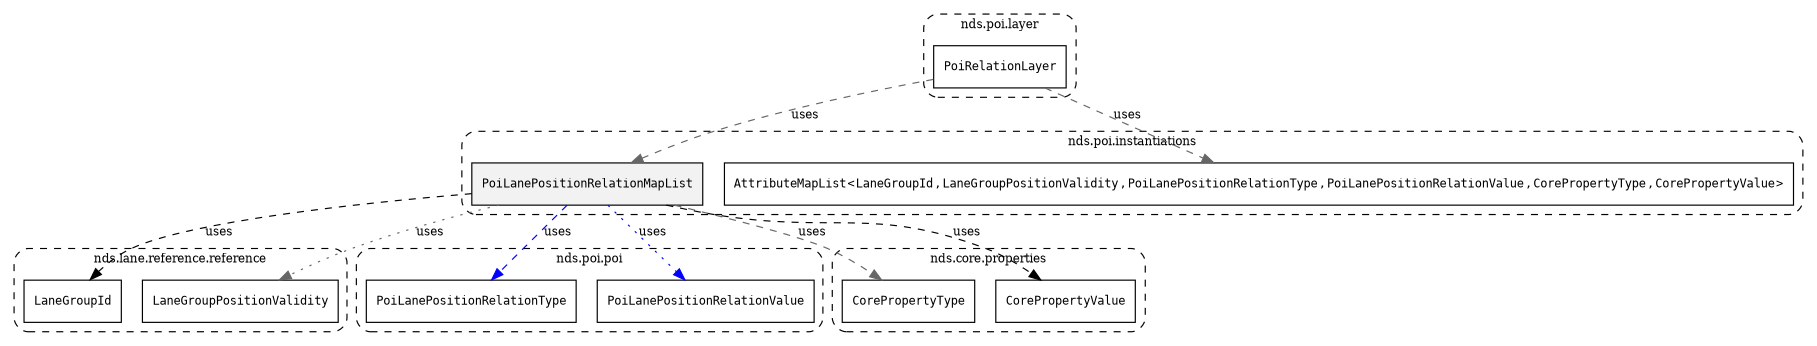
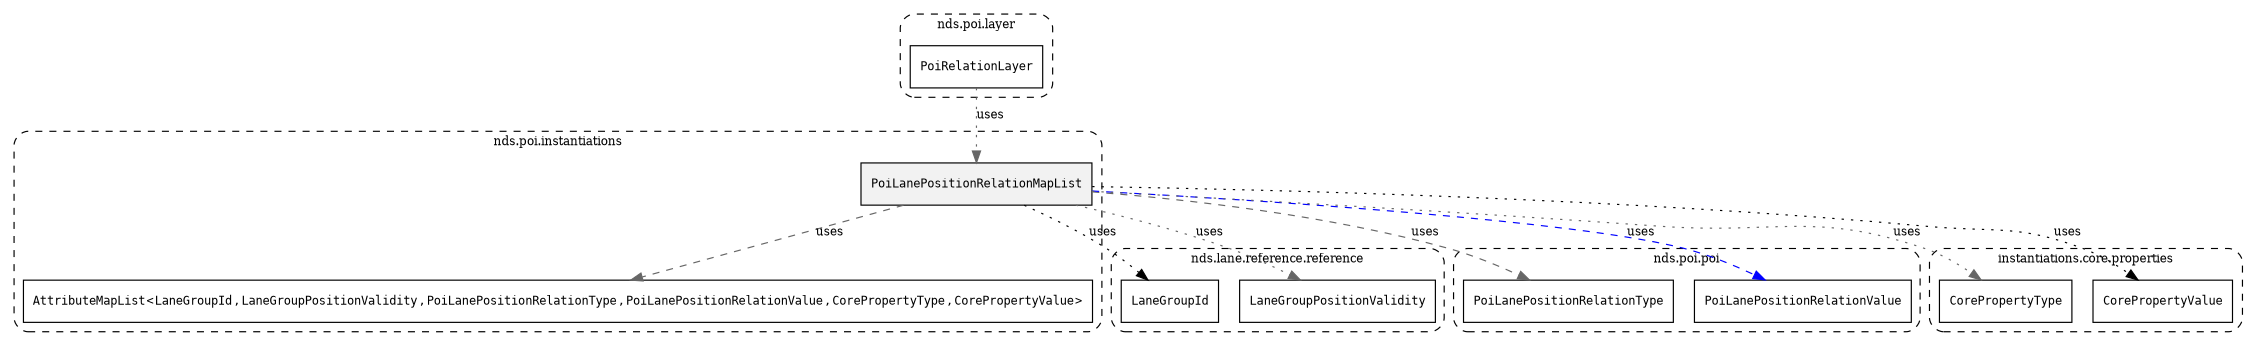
edge "PoiRelationLayer" -> "PoiLanePositionRelationMapList": style dashed -> dotted
edge "PoiRelationLayer" -> "AttributeMapList": now "PoiLanePositionRelationMapList" -> "AttributeMapList"
edge "PoiLanePositionRelationMapList" -> "LaneGroupId": style dashed -> dotted
edge "PoiLanePositionRelationMapList" -> "CorePropertyValue": style dashed -> dotted
edge "PoiLanePositionRelationMapList" -> "CorePropertyType": style dashed -> dotted
edge "PoiLanePositionRelationMapList" -> "PoiLanePositionRelationType": color blue -> gray40
edge "PoiLanePositionRelationMapList" -> "PoiLanePositionRelationValue": style dotted -> dashed
cluster "nds.core.properties": label "nds.core.properties" -> "instantiations.core.properties"
